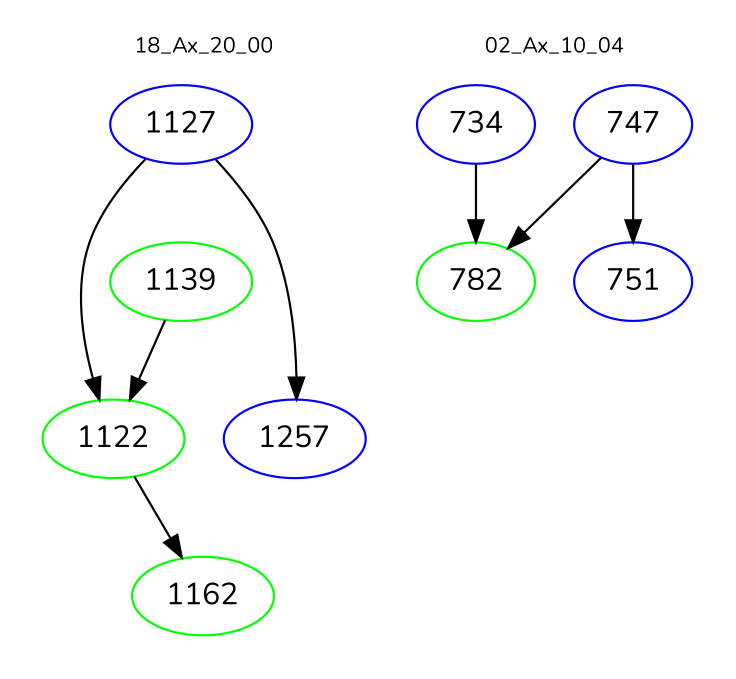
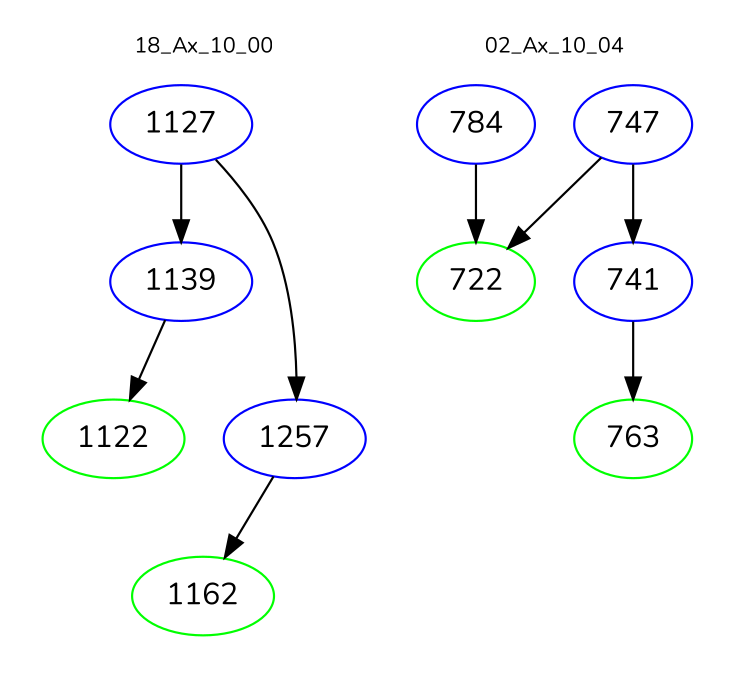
cluster "18_Ax_20_00": label "18_Ax_20_00" -> "18_Ax_10_00"
node "734": label "734" -> "784"
edge "1127" -> "1122": now "1127" -> "1139"
node "1139": color green -> blue
node "782": label "782" -> "722"
node "751": label "751" -> "741"
node "763": added
edge "1122" -> "1162": now "1257" -> "1162"
